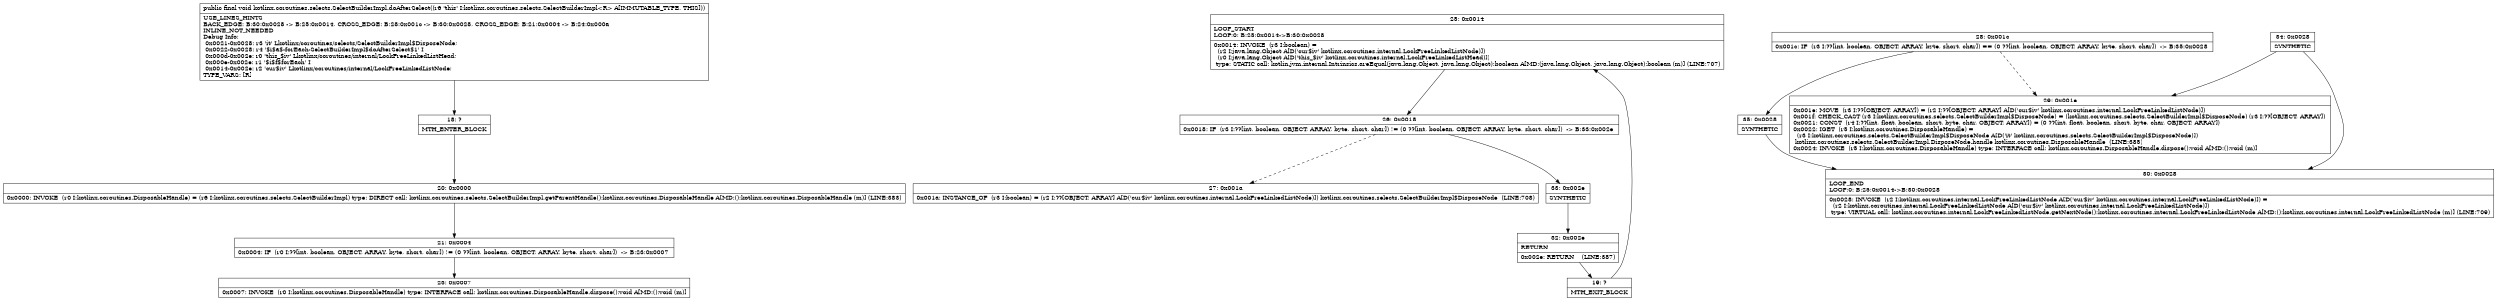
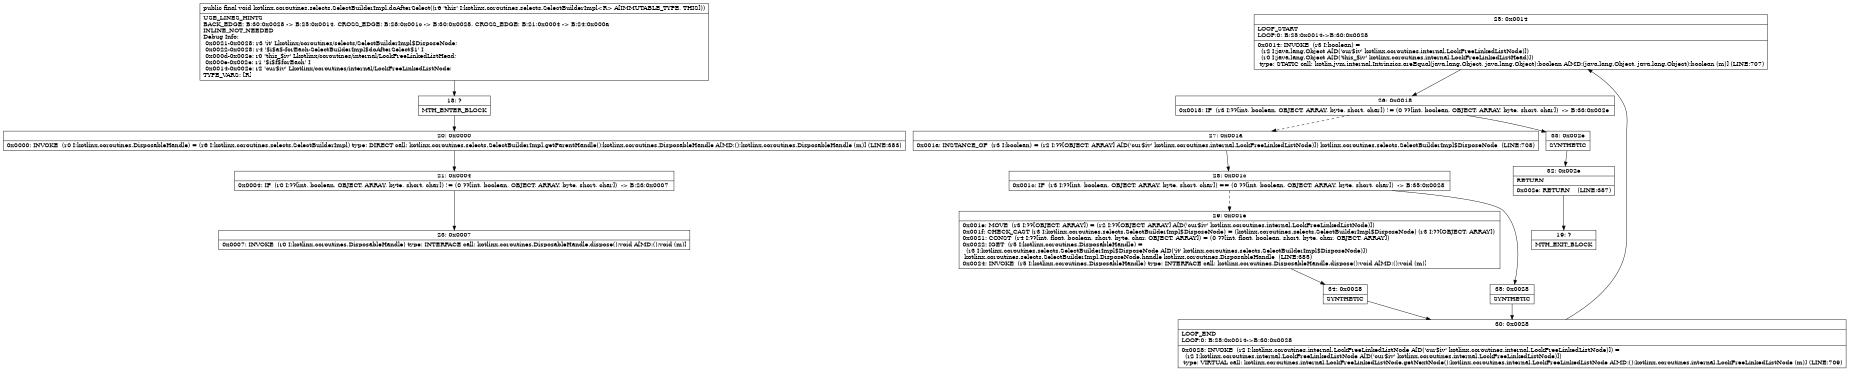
edge "34: 0x0028" -> "29: 0x001e": reversed
edge "27: 0x001a" -> "28: 0x001c": added
edge "19: ?" -> "25: 0x0014": now "30: 0x0028" -> "25: 0x0014"
